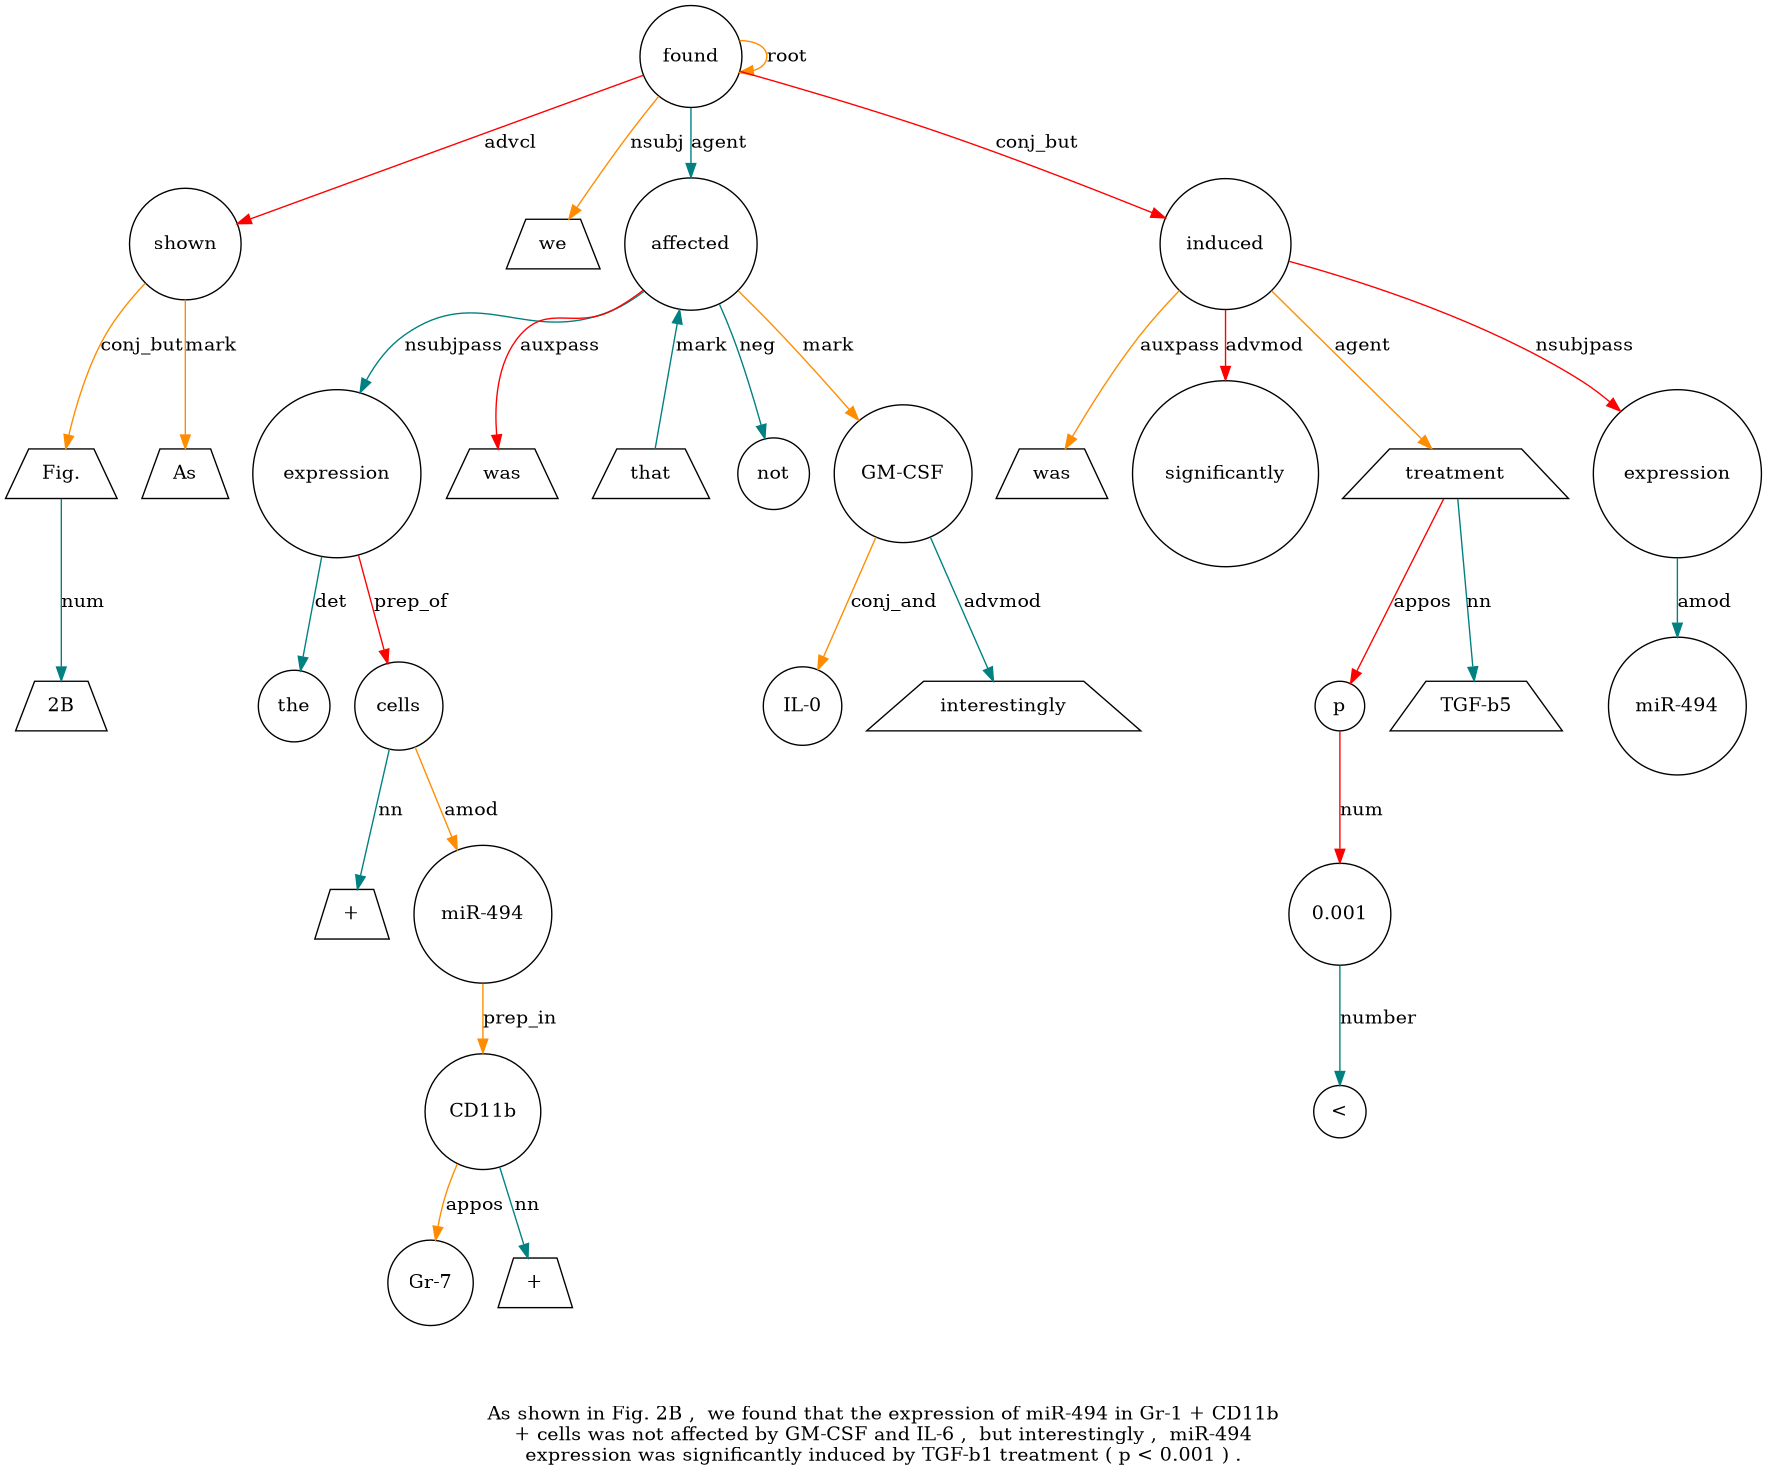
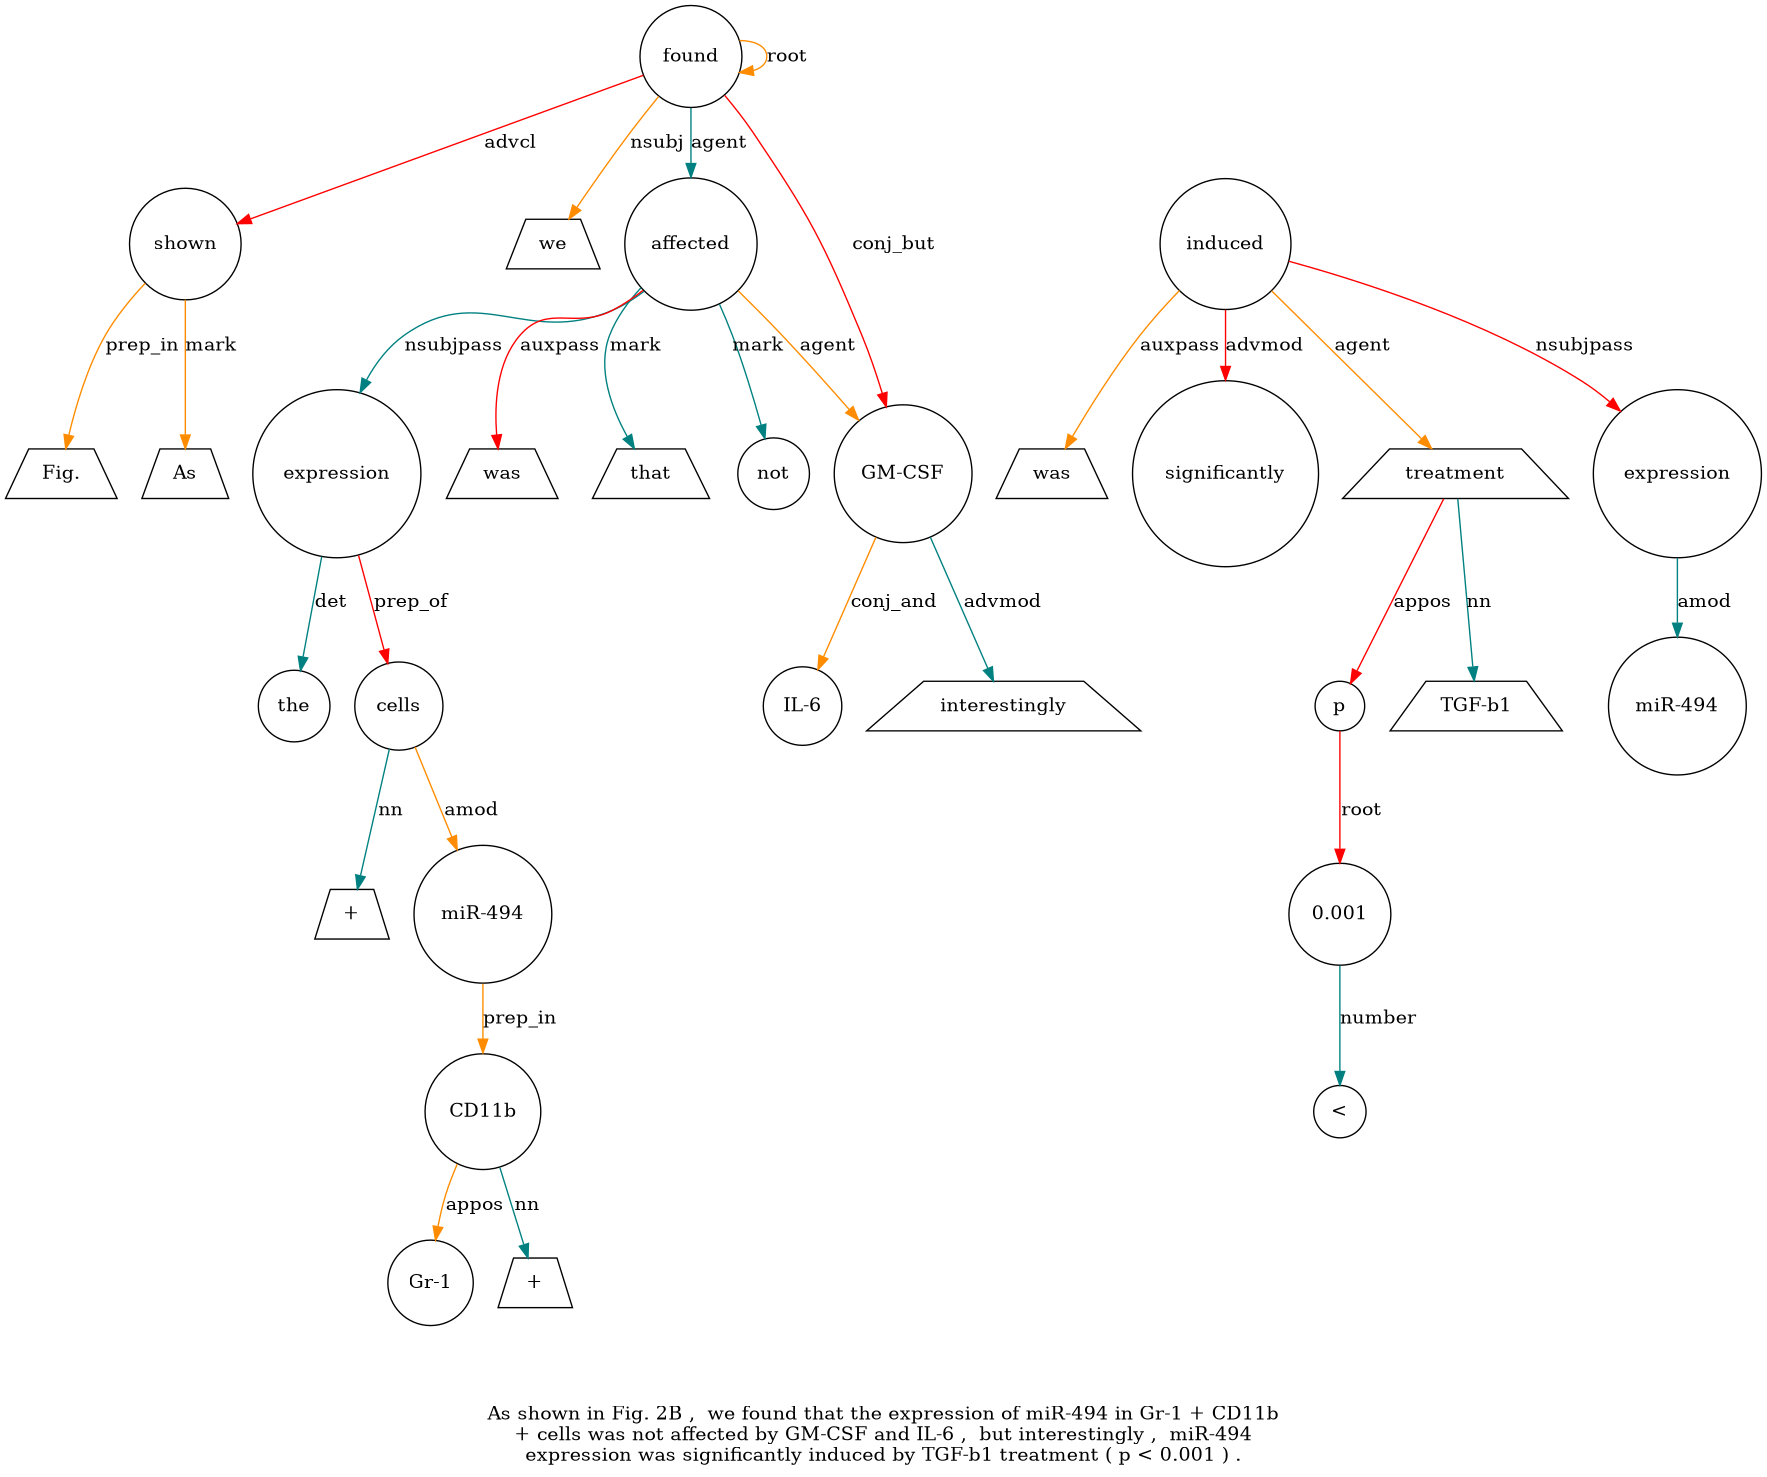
edge "found" -> "induced": now "found" -> "GM-CSF"
edge "shown" -> "Fig.": label "conj_but" -> "prep_in"
edge "affected" -> "not": label "neg" -> "mark"
edge "affected" -> "GM-CSF": label "mark" -> "agent"
edge "that" -> "affected": reversed
node "2B": removed
node "IL-0": label "IL-0" -> "IL-6"
node "TGF-b5": label "TGF-b5" -> "TGF-b1"
edge "p" -> "0.001": label "num" -> "root"
node "Gr-7": label "Gr-7" -> "Gr-1"
